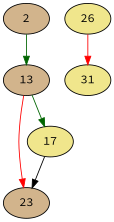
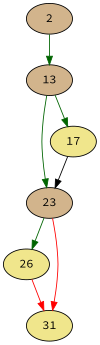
edge "13" -> "23": color red -> darkgreen
edge "23" -> "26": added
edge "23" -> "31": added
